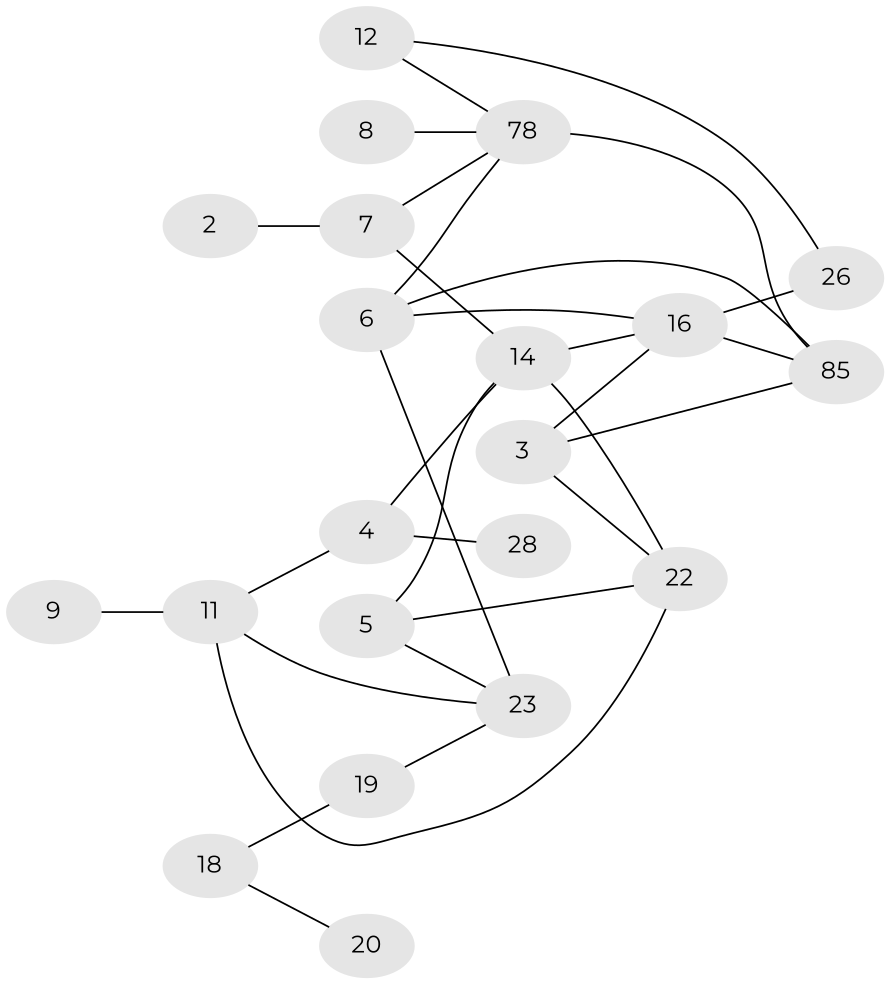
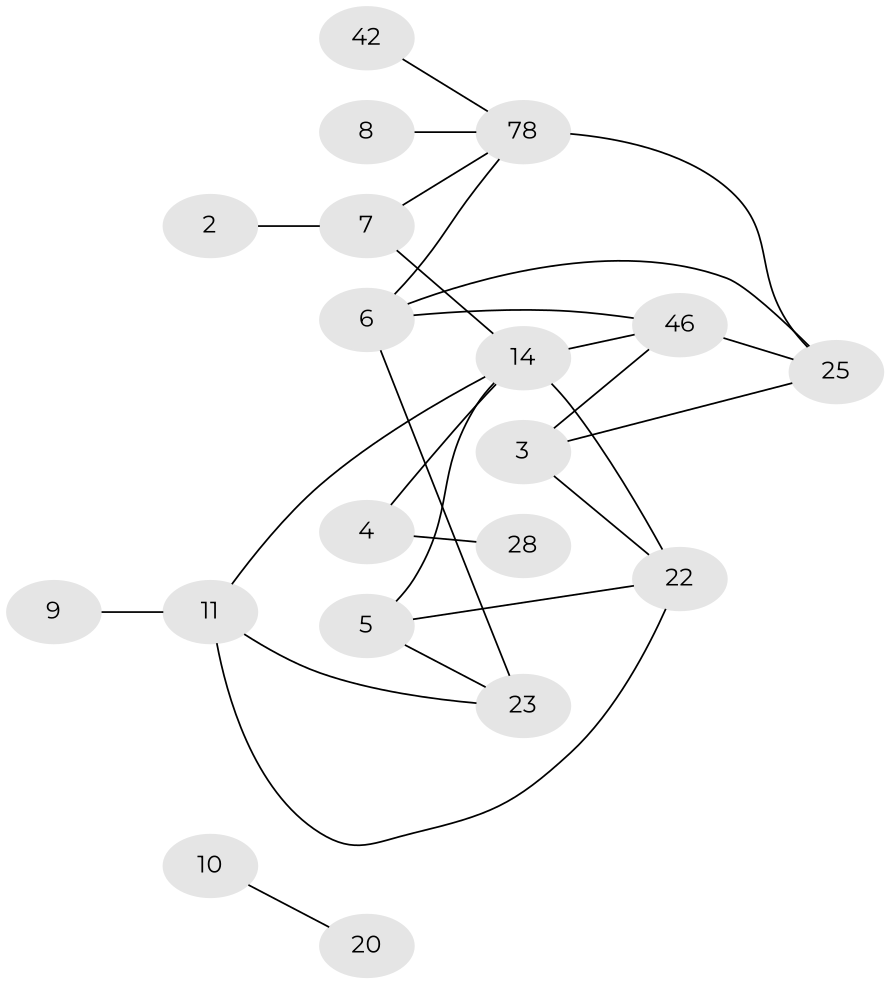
node "12": label "12" -> "42"
node "26": removed
node "16": label "16" -> "46"
node "85": label "85" -> "25"
edge "4" -- "11": now "14" -- "11"
node "19": removed
node "18": label "18" -> "10"
